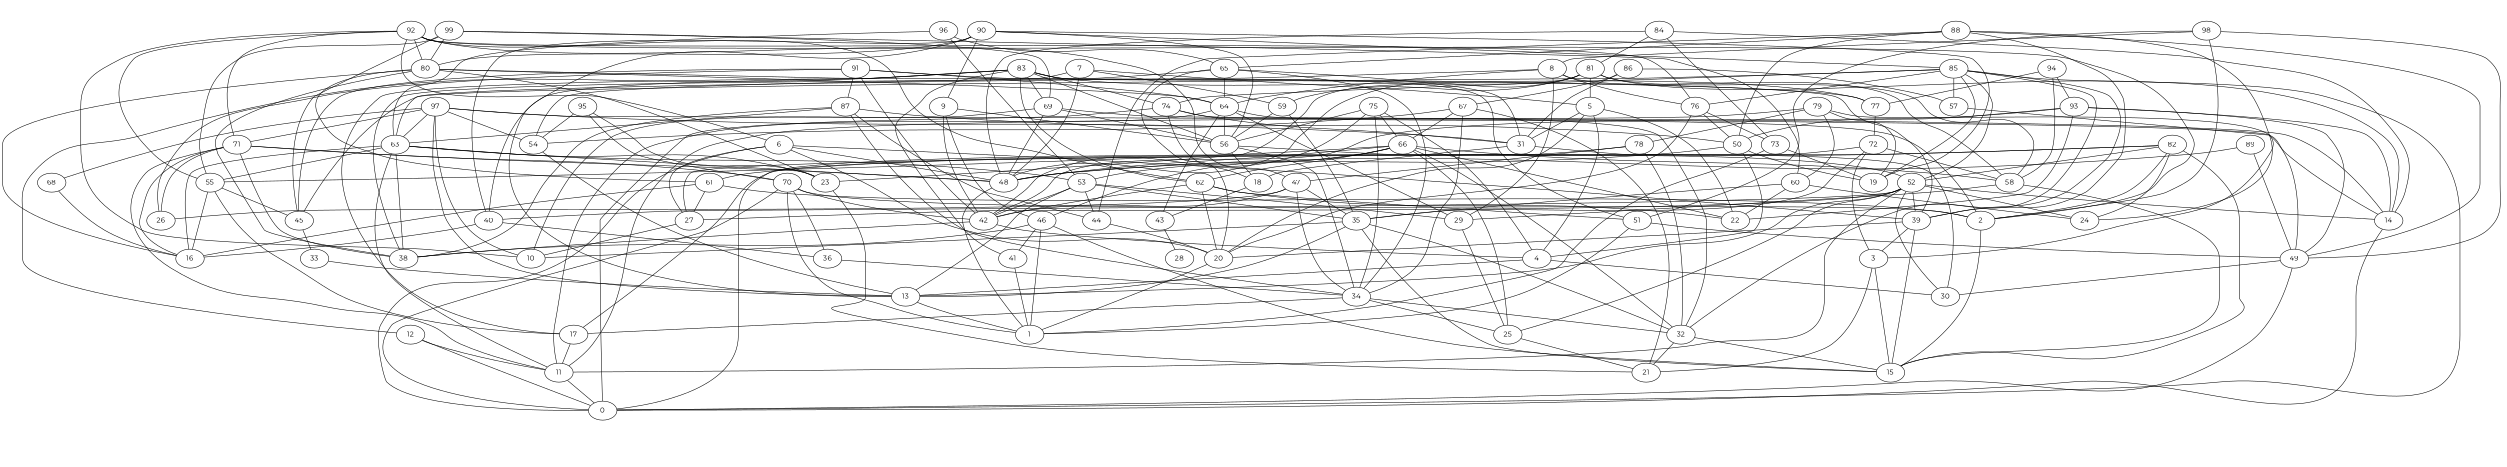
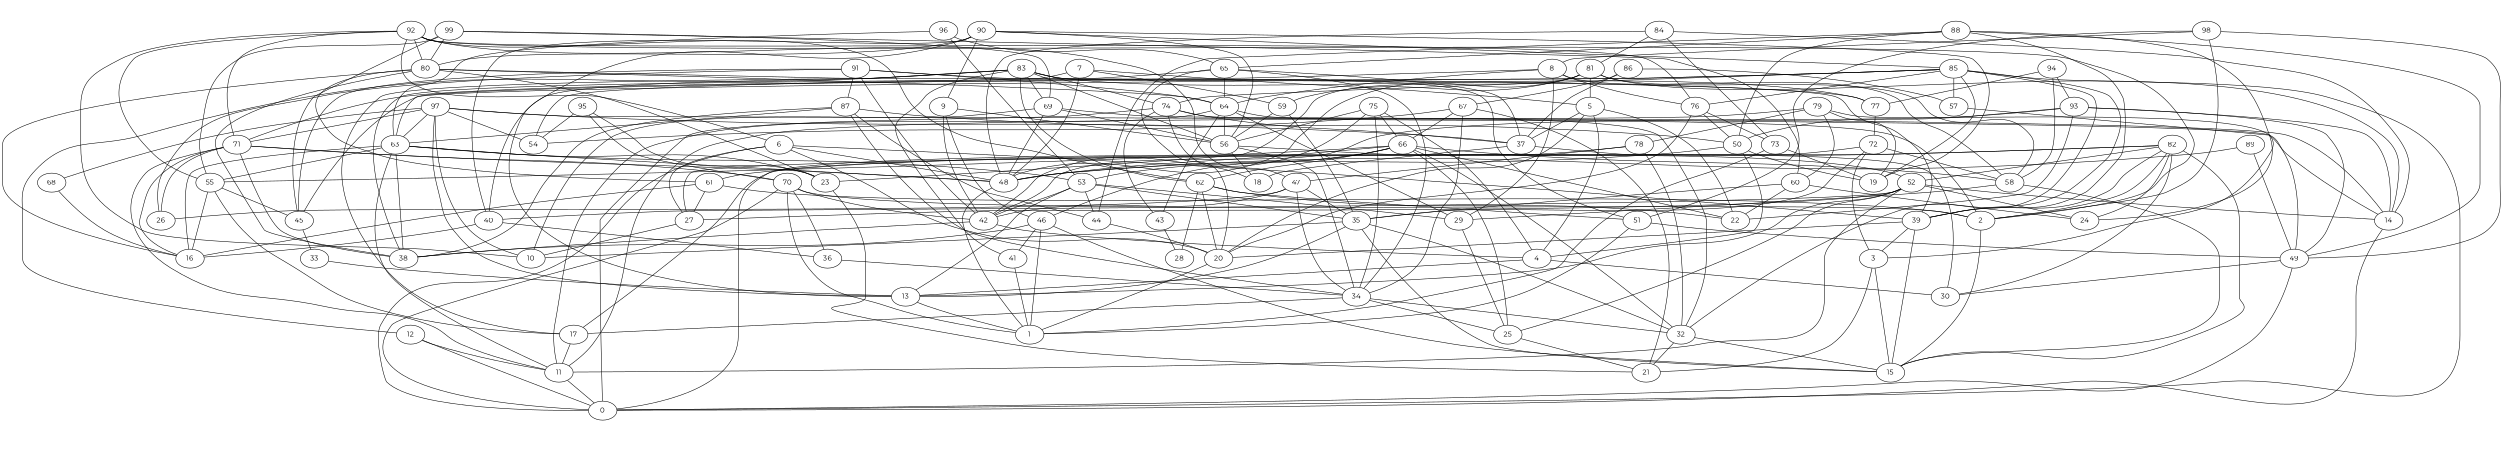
edge "85" -- "52": now "85" -- "71"
node "31": label "31" -> "37"
edge "62" -- "42": now "62" -- "28"
edge "18" -- "43": now "74" -- "43"
edge "52" -- "39": now "82" -- "39"
edge "54" -- "13": removed
edge "52" -- "30": now "82" -- "30"
